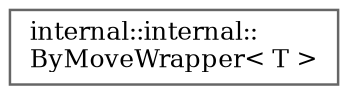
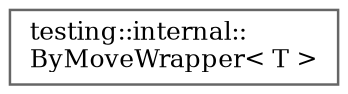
node "internal::internal:: ByMoveWrapper< T >": label "internal::internal:: ByMoveWrapper< T >" -> "testing::internal:: ByMoveWrapper< T >"
